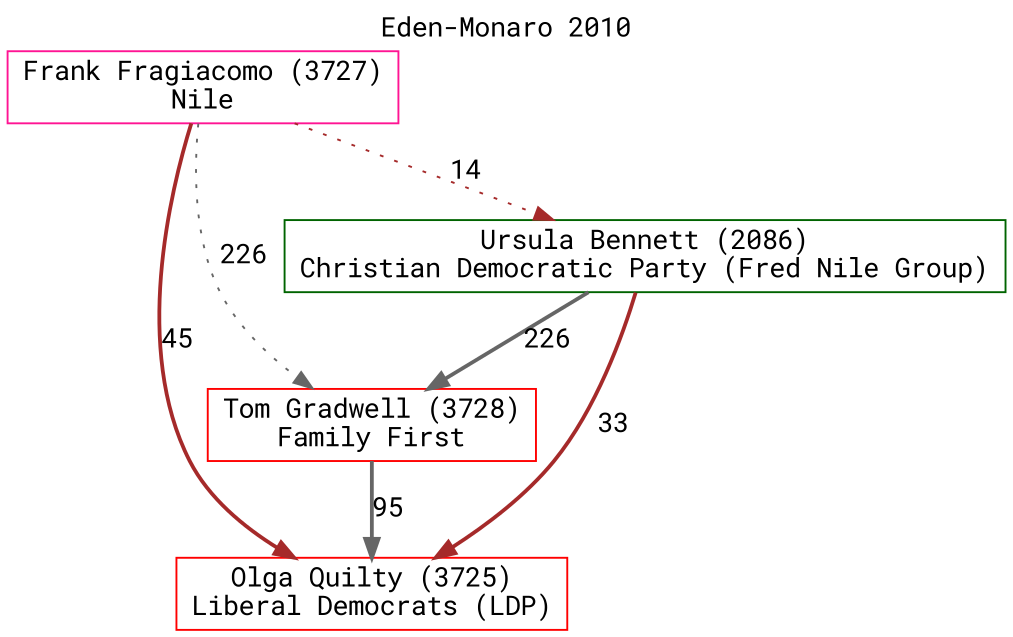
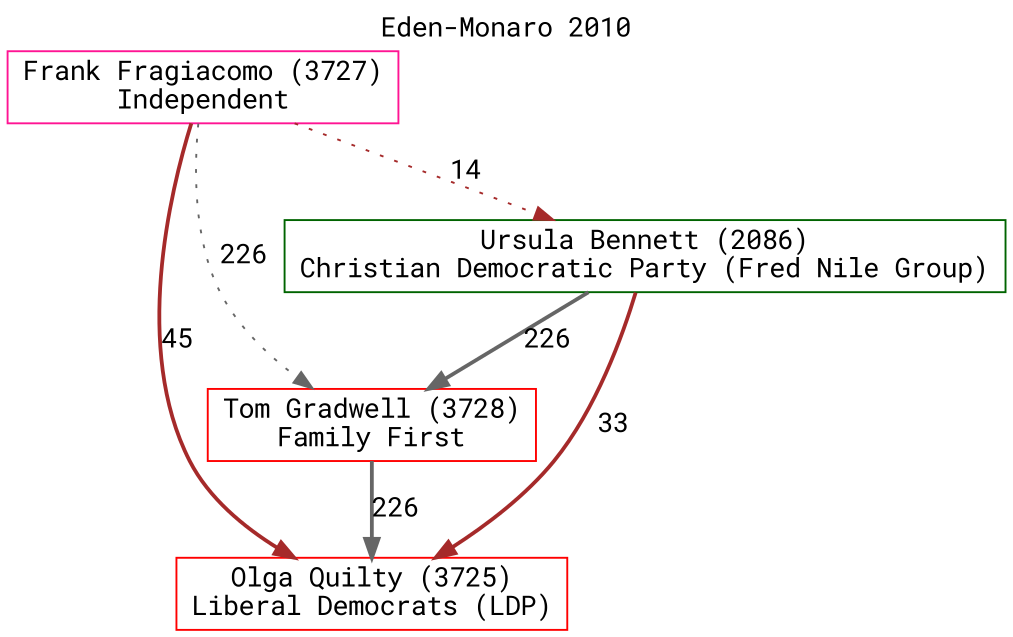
node "Frank Fragiacomo (3727) Nile": label "Frank Fragiacomo (3727) Nile" -> "Frank Fragiacomo (3727) Independent"
edge "Tom Gradwell (3728) Family First" -> "Olga Quilty (3725) Liberal Democrats (LDP)": label "95" -> "226"
